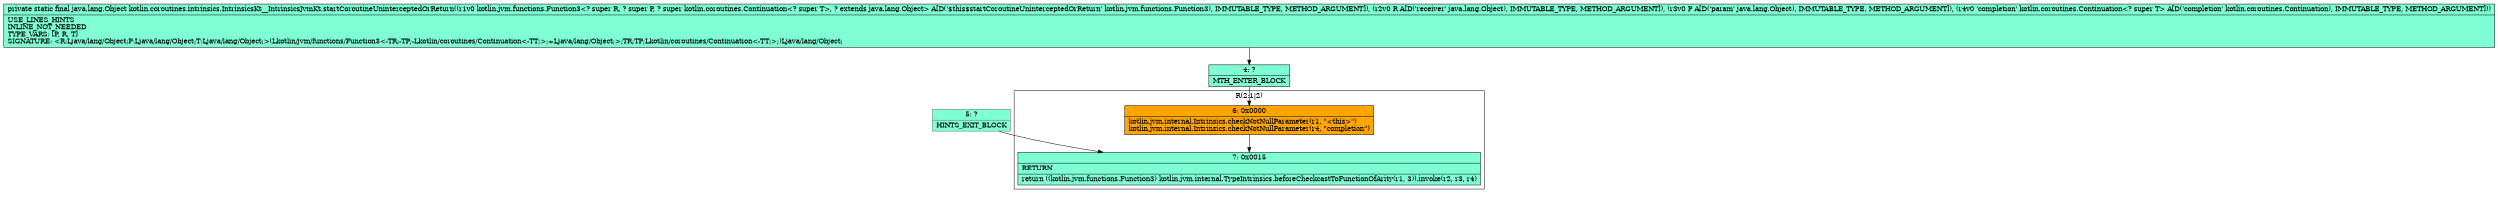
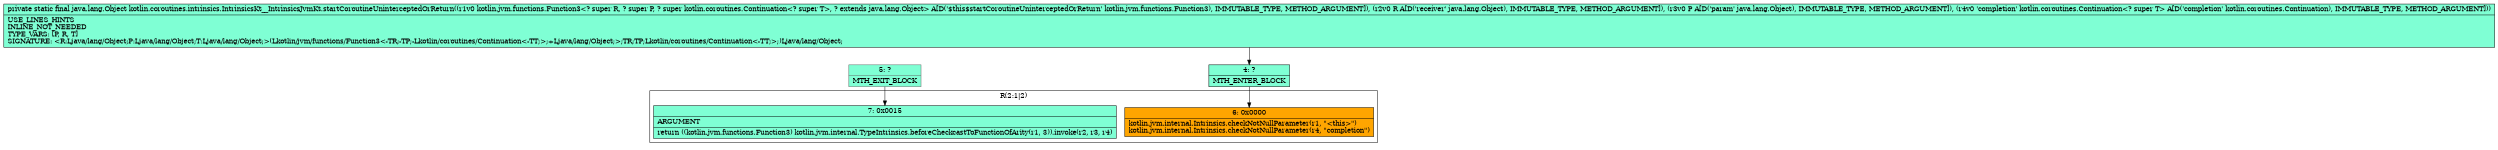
node "5: ?": text "HINTS_EXIT_BLOCK" -> "MTH_EXIT_BLOCK"
edge "6: 0x0000" -> "7: 0x0015": removed
node "7: 0x0015": text "RETURN" -> "ARGUMENT"
